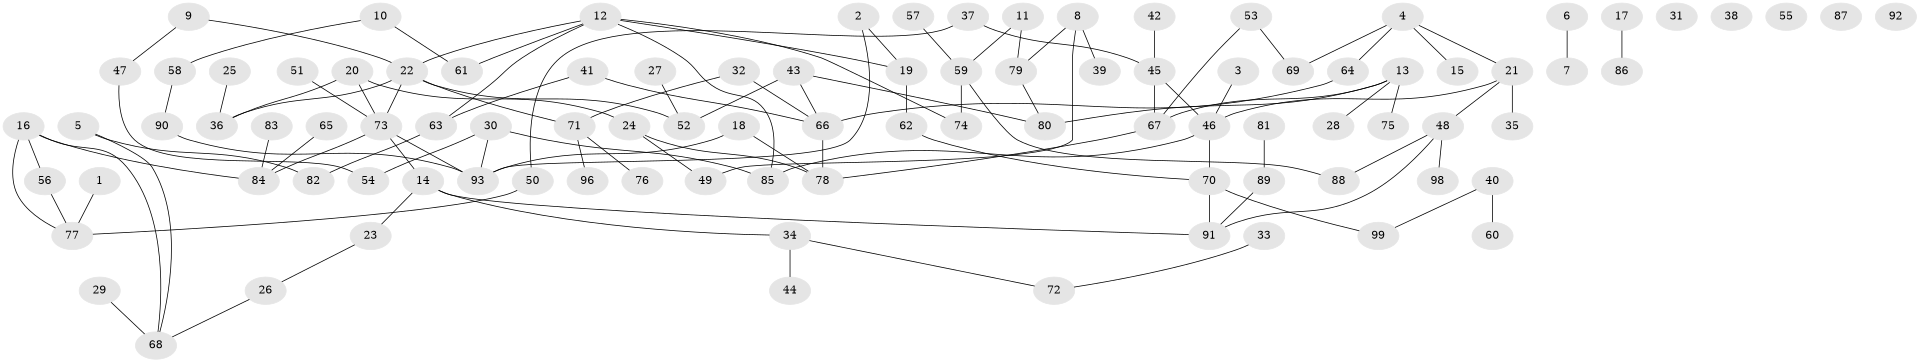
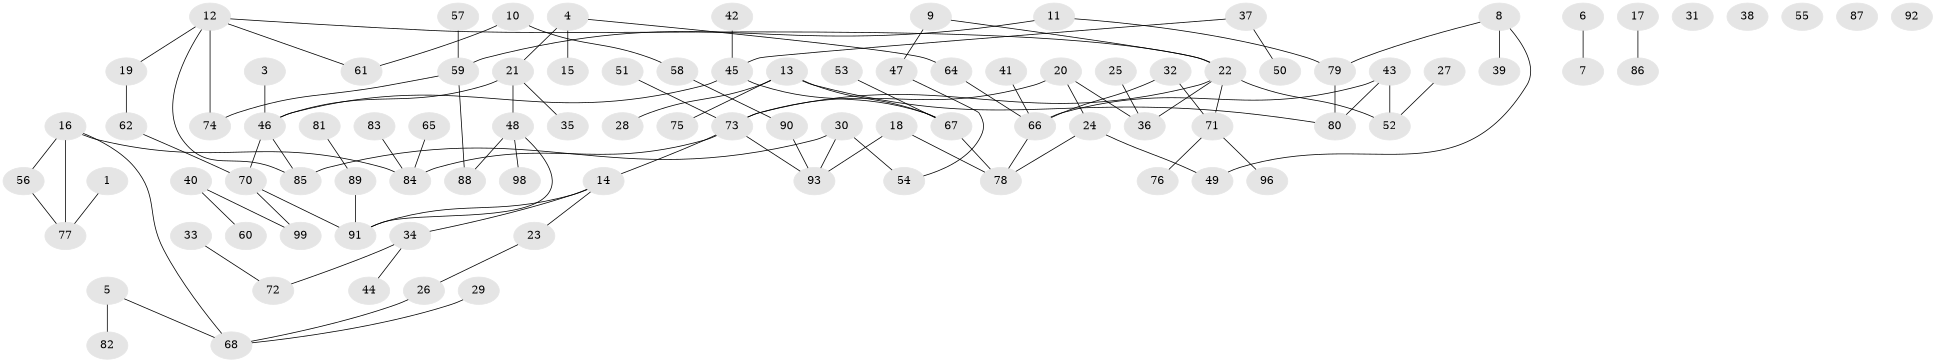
node "2": removed
node "69": removed
node "63": removed
edge "50" -- "77": removed
